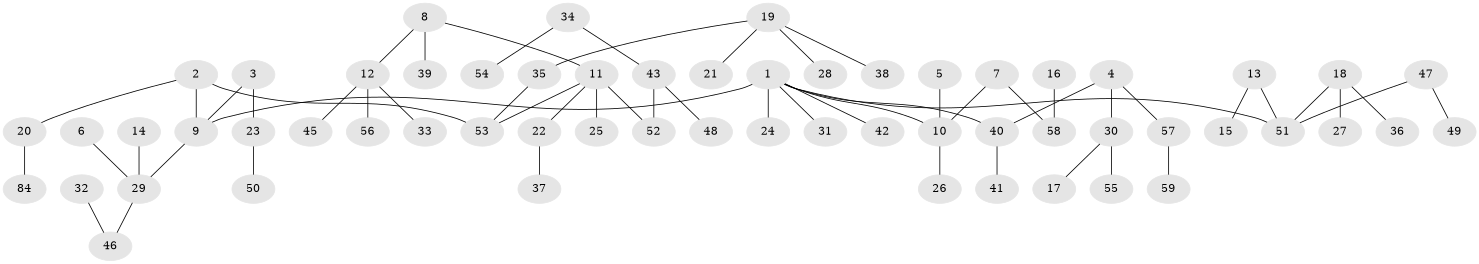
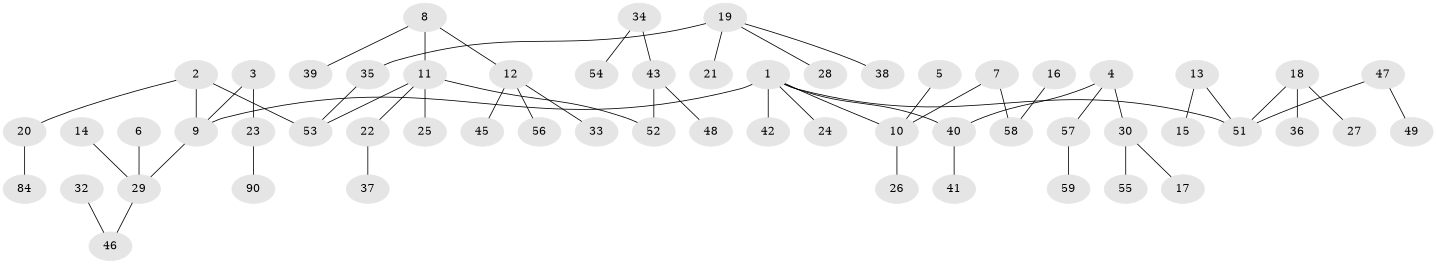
node "31": removed
node "50": label "50" -> "90"
